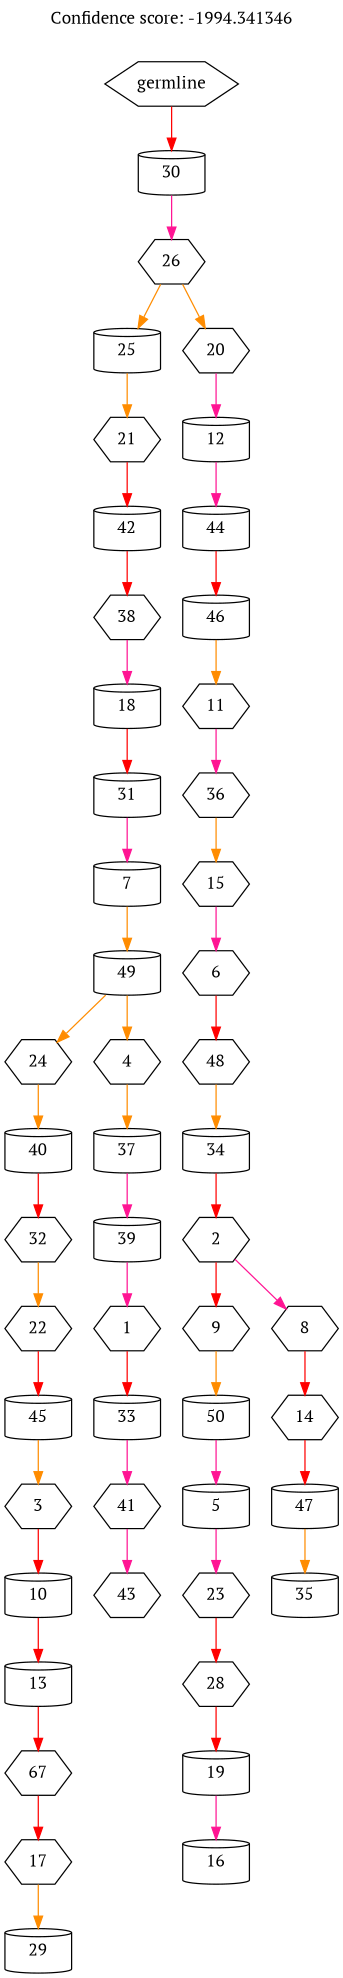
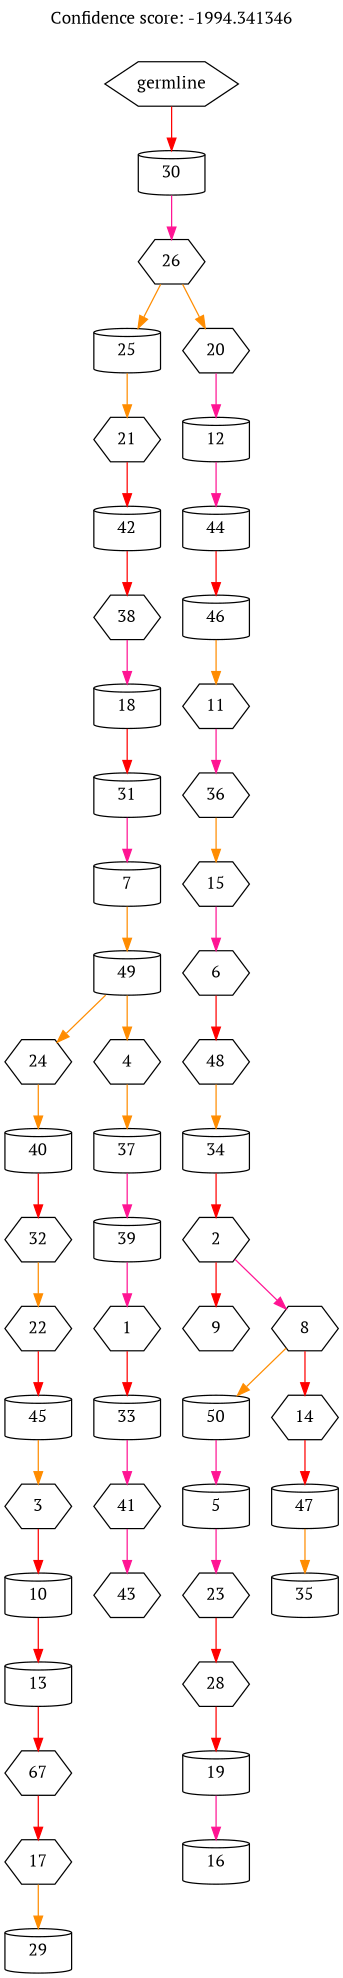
edge "9" -> "50": now "8" -> "50"
